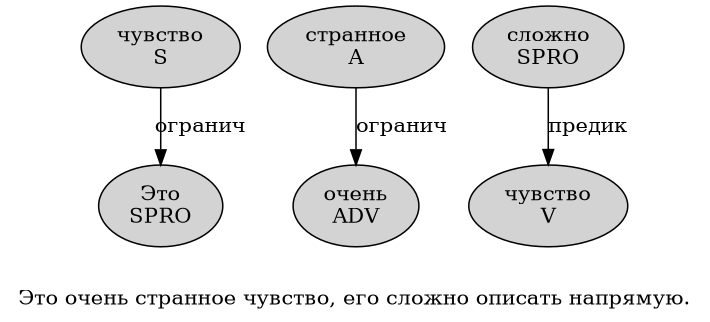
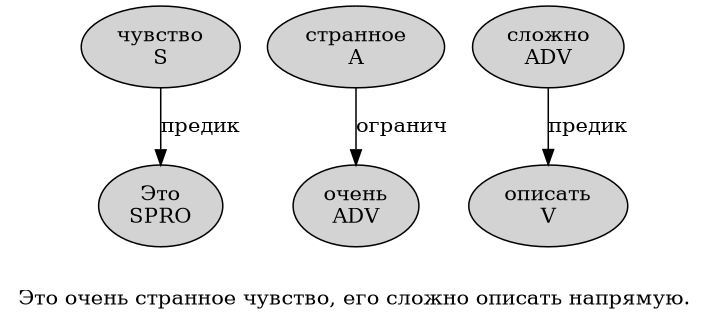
node "сложно SPRO": label "сложно SPRO" -> "сложно ADV"
edge "чувство S" -> "Это SPRO": label "огранич" -> "предик"
node "чувство V": label "чувство V" -> "описать V"
